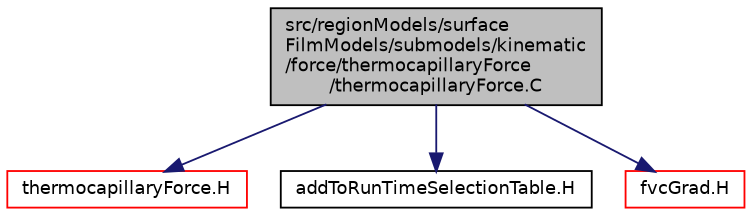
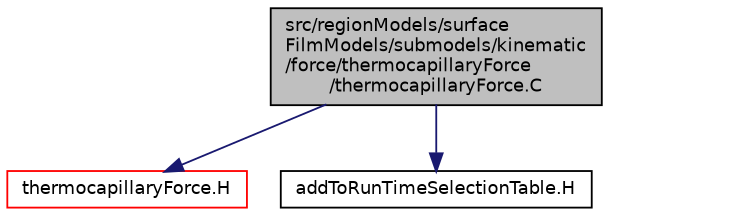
node "fvcGrad.H": removed
